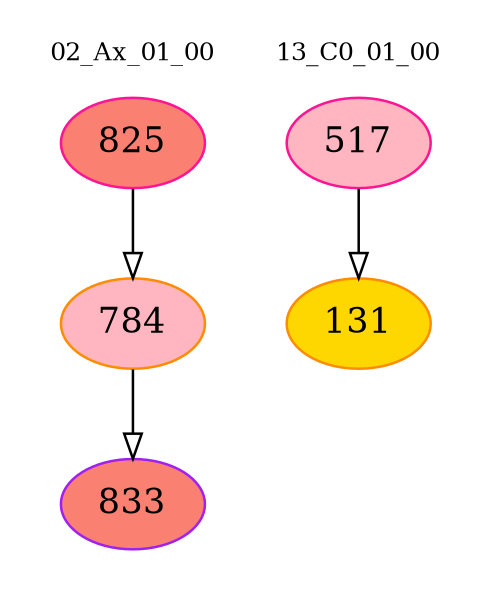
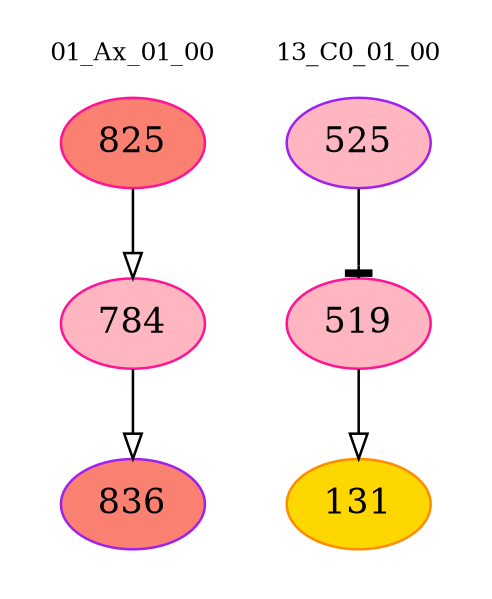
cluster "02_Ax_01_00": label "02_Ax_01_00" -> "01_Ax_01_00"
node "525": added
node "517": label "517" -> "519"
node "784": color darkorange -> deeppink
node "833": label "833" -> "836"
